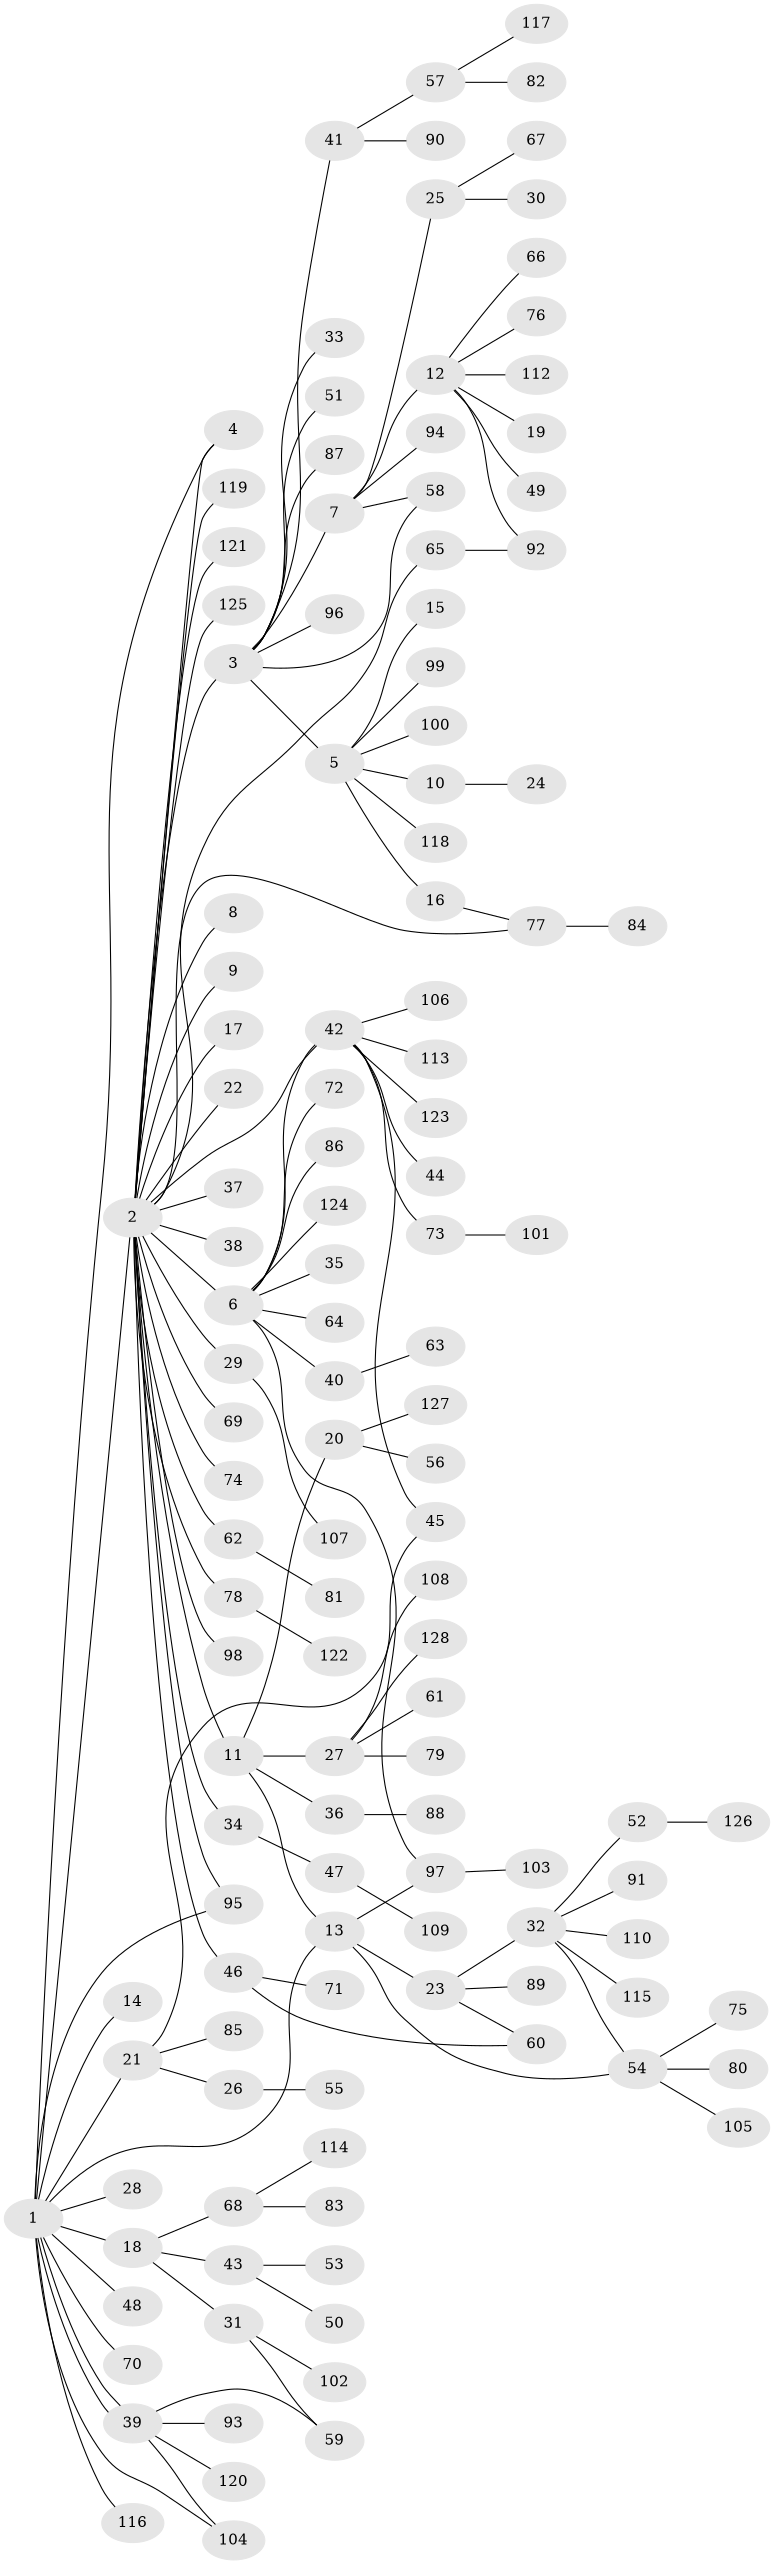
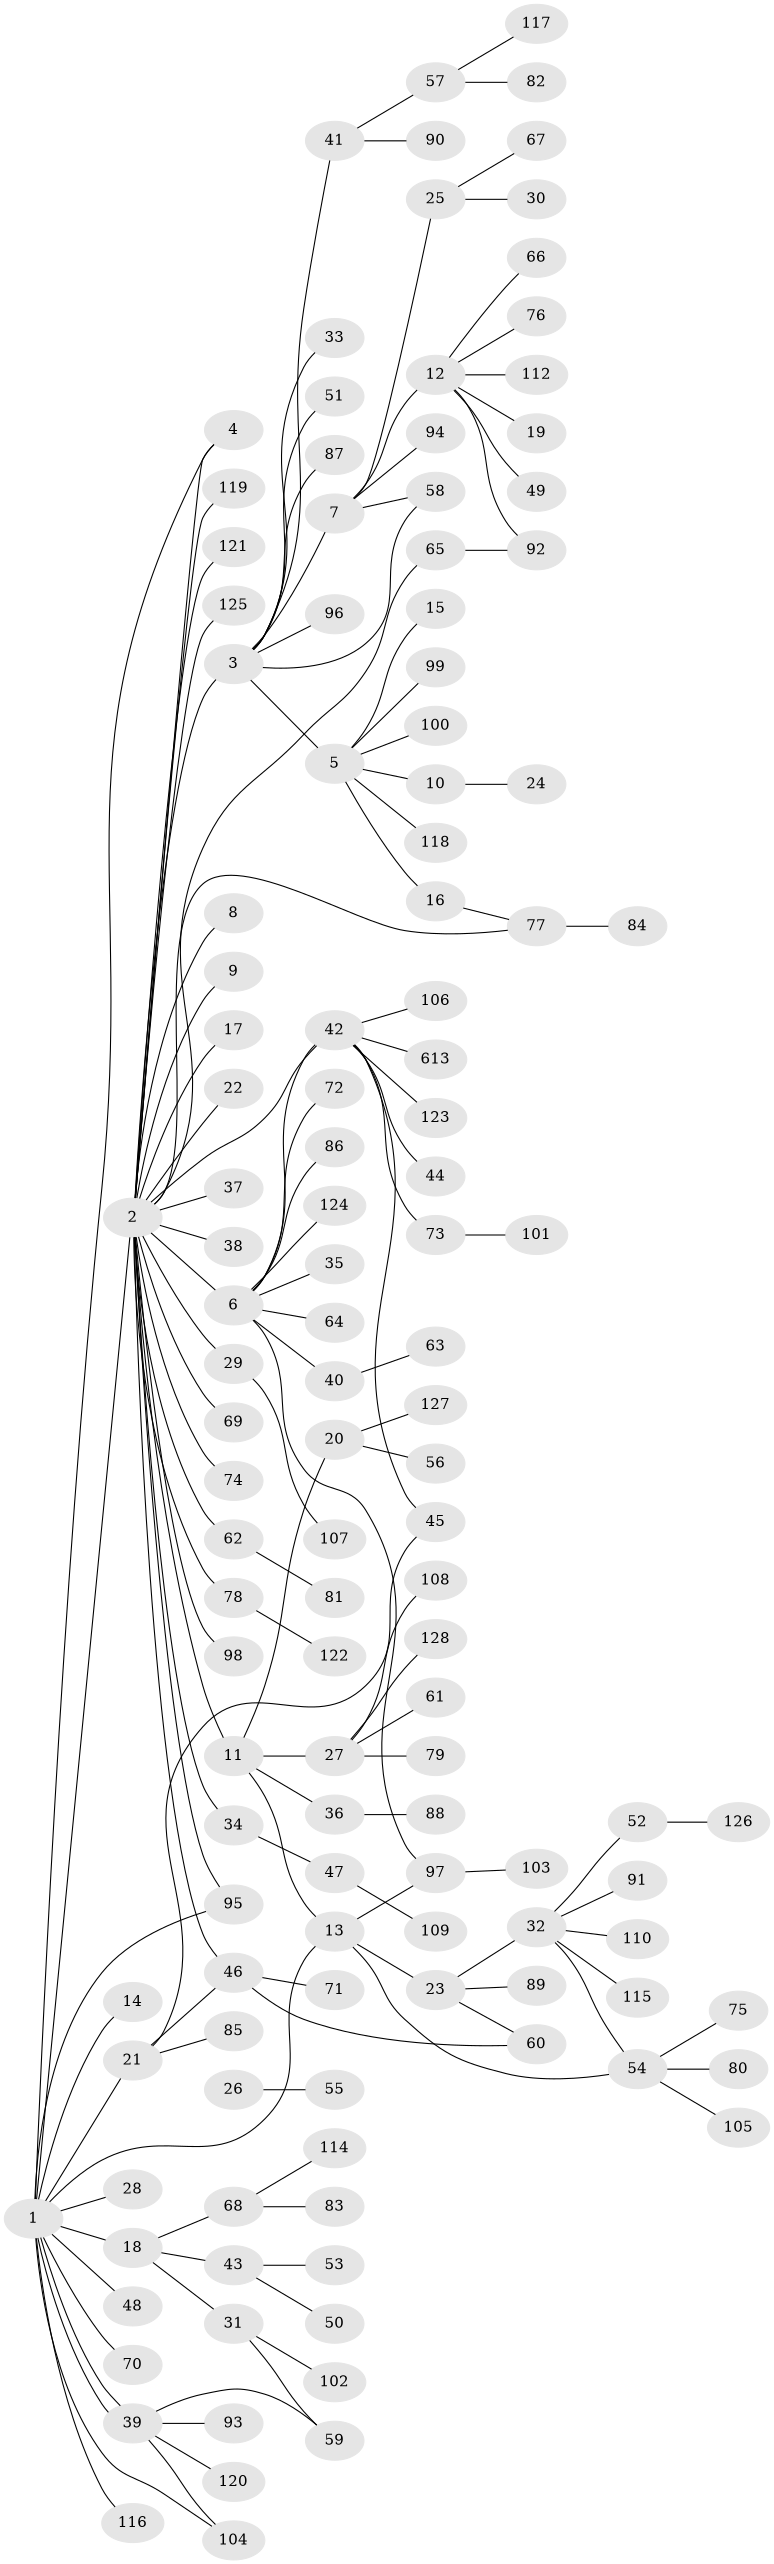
node "113": label "113" -> "613"
edge "21" -- "26": now "21" -- "46"
